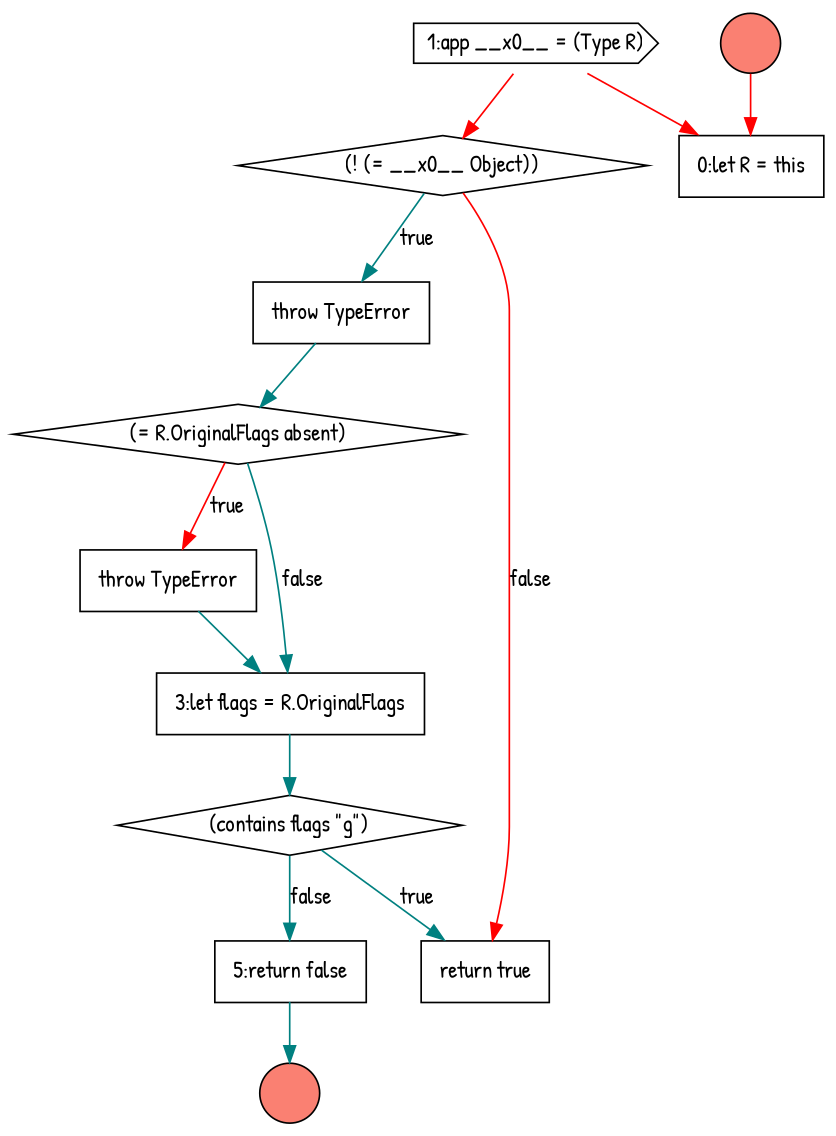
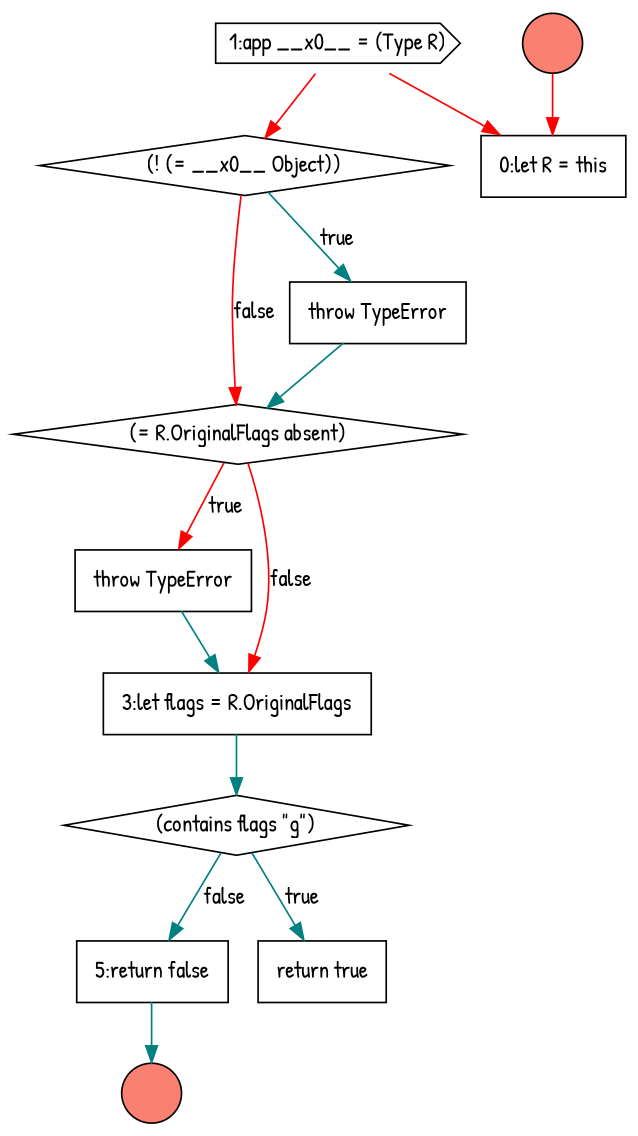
edge "(! (= __x0__ Object))" -> "return true": now "(! (= __x0__ Object))" -> "(= R.OriginalFlags absent)"
edge "(= R.OriginalFlags absent)" -> "3:let flags = R.OriginalFlags": color teal -> red
